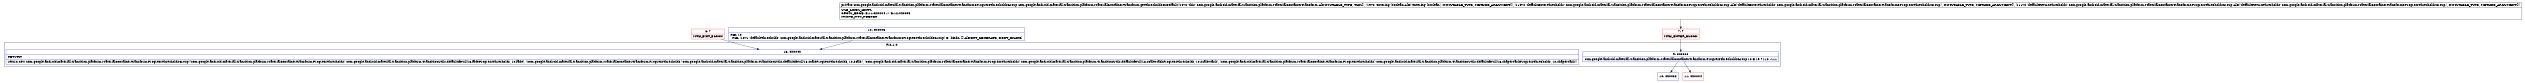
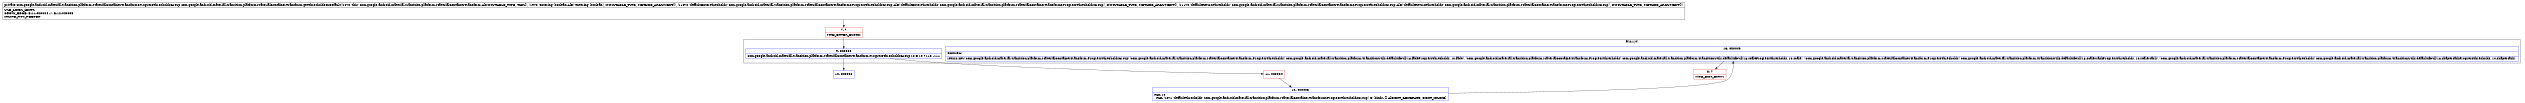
node "8: ?": text "MTH_EXIT_BLOCK" -> "MTH_EXIT_HINTS"
edge "8: ?" -> "13: 0x0040": reversed
edge "11: 0x0004" -> "12: 0x0005": added
